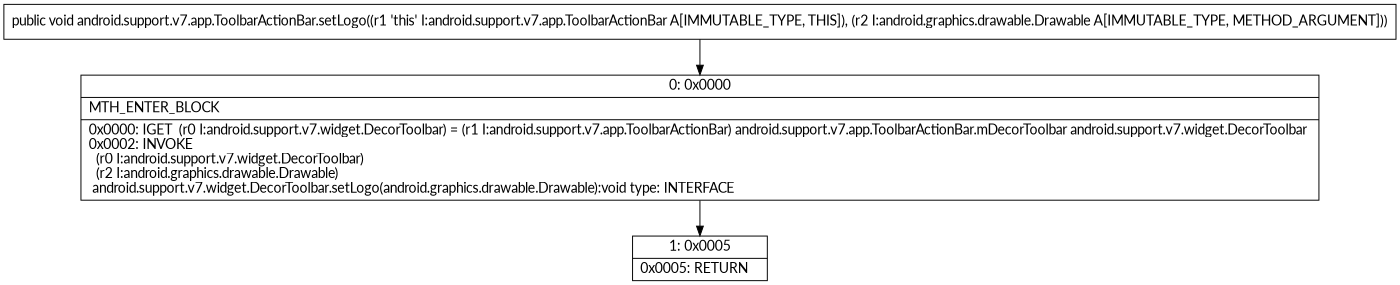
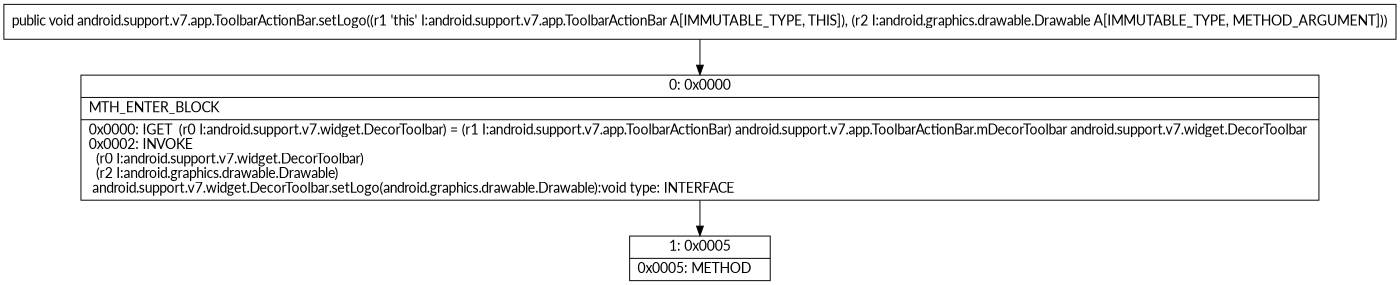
node "1: 0x0005": text "0x0005: RETURN" -> "0x0005: METHOD"
